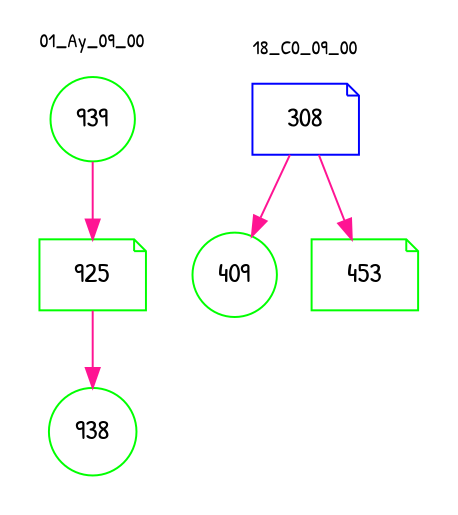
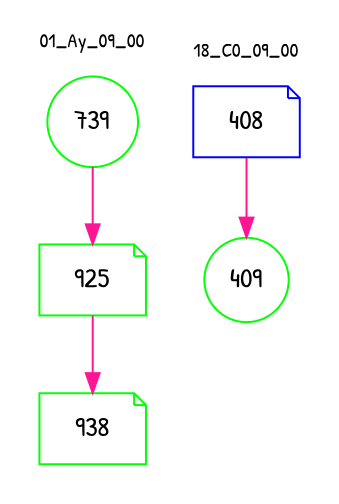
node "939": label "939" -> "739"
node "308": label "308" -> "408"
node "453": removed
node "938": shape circle -> note
